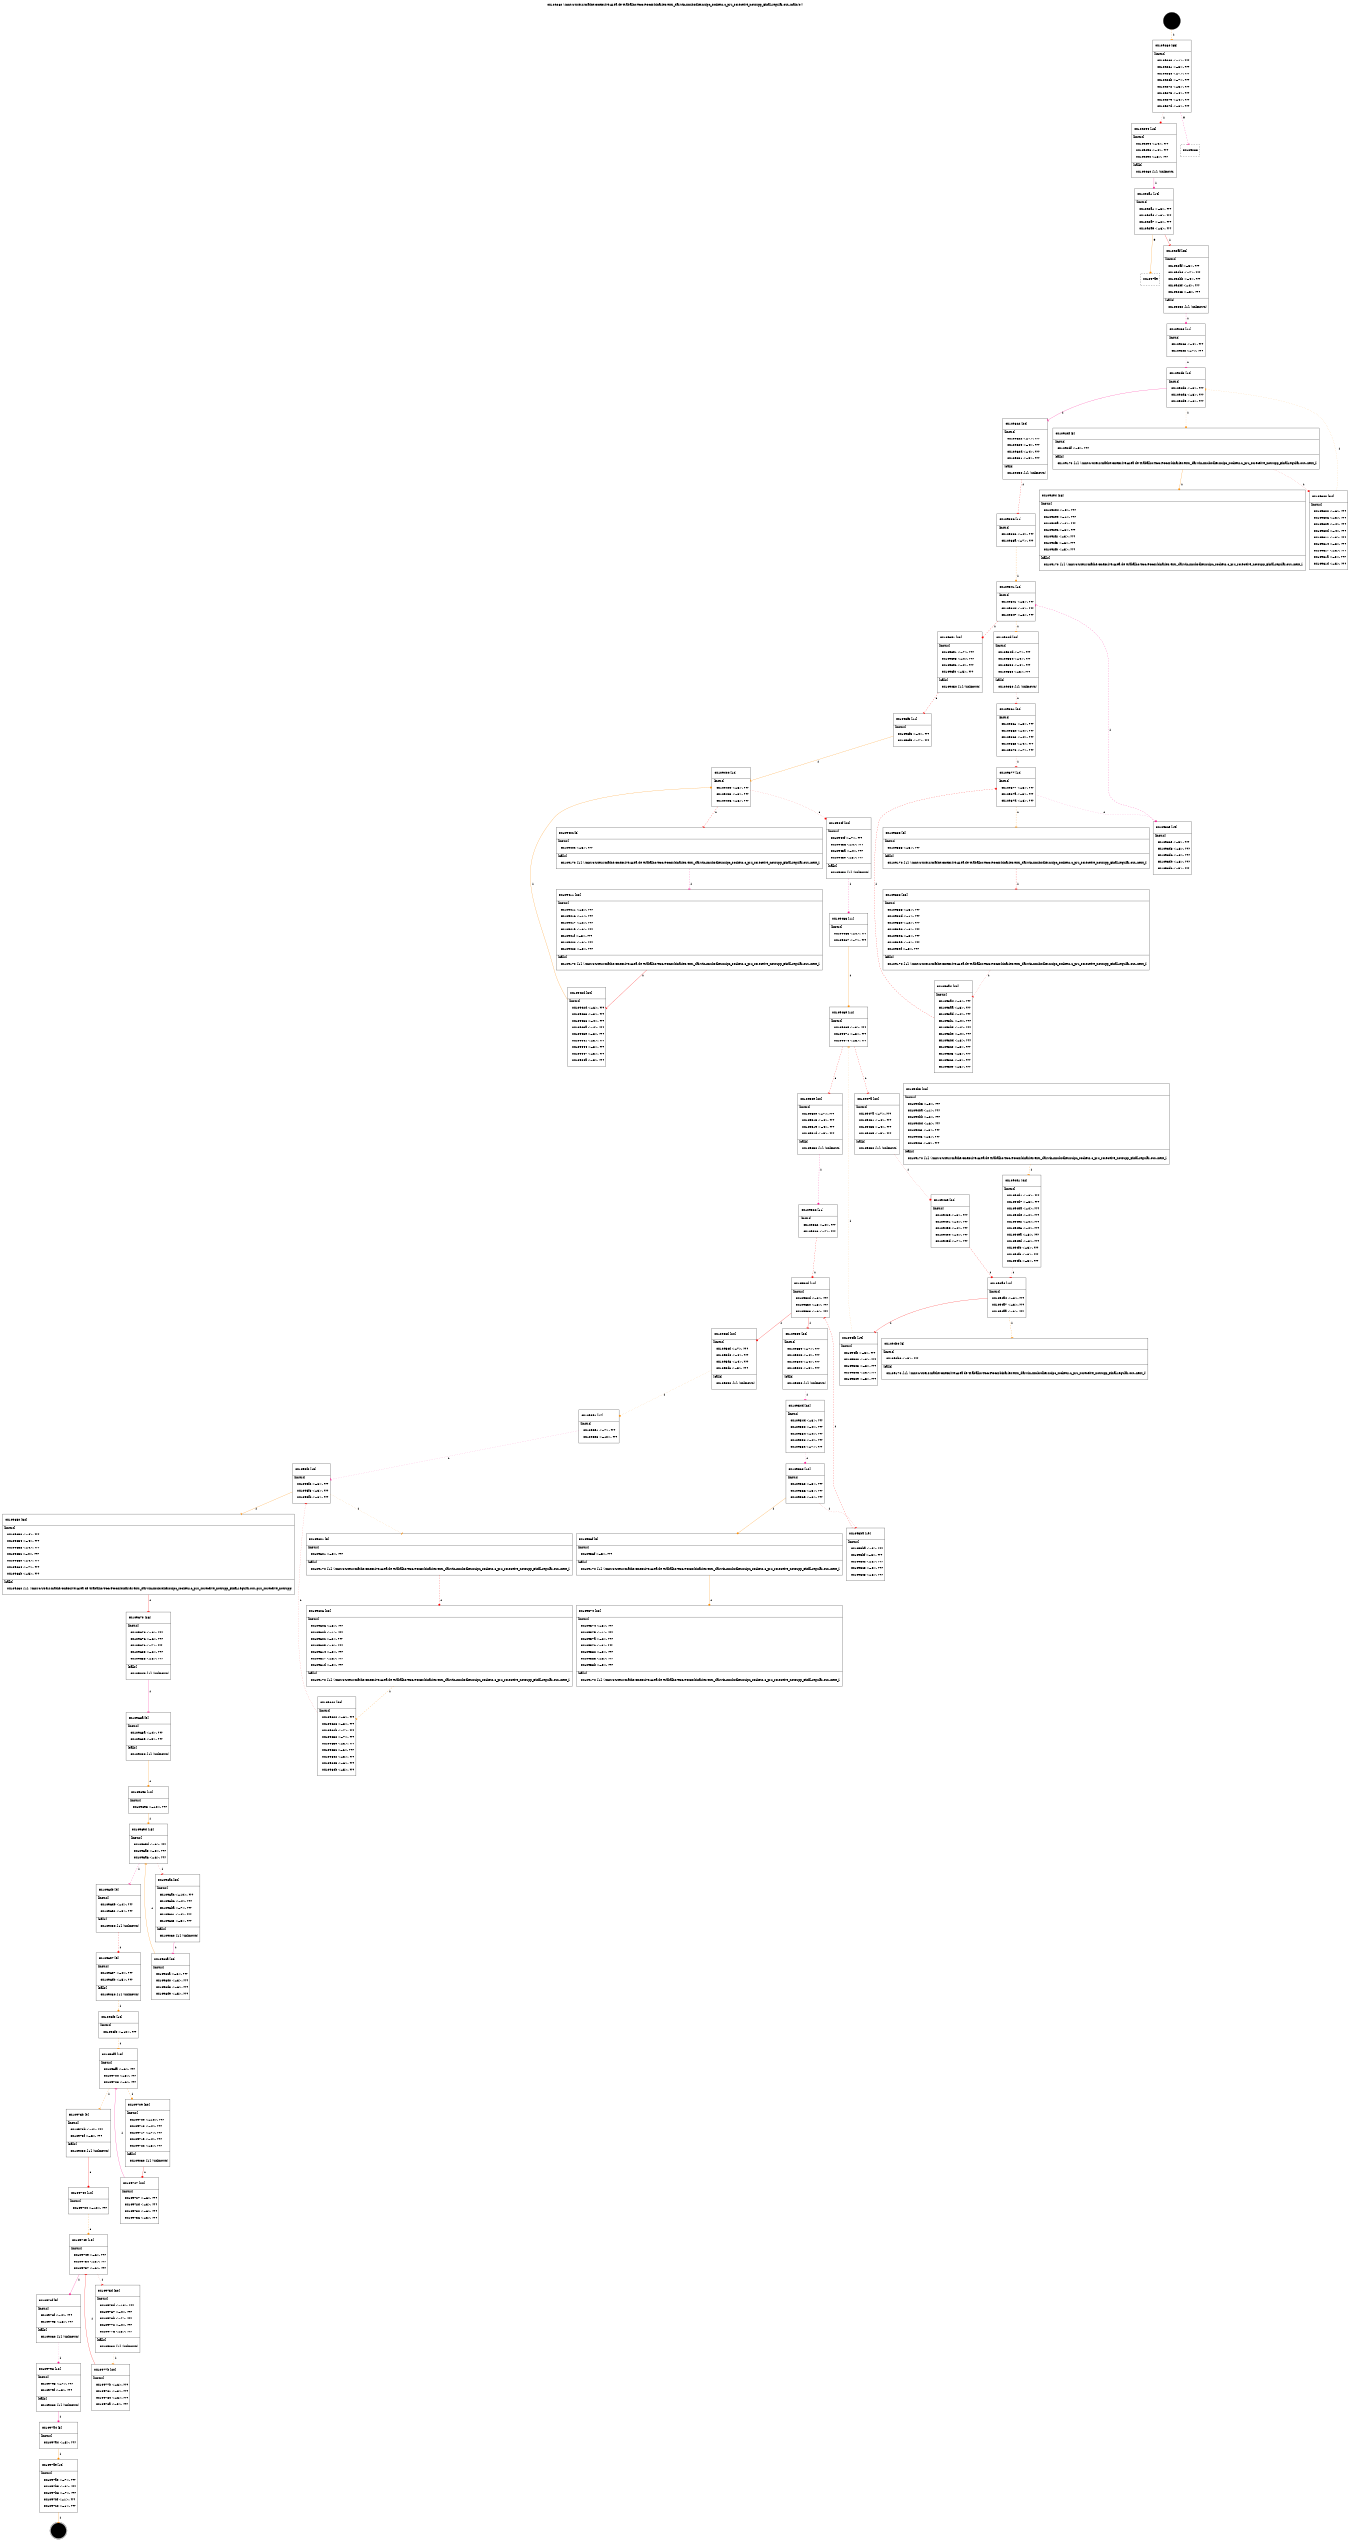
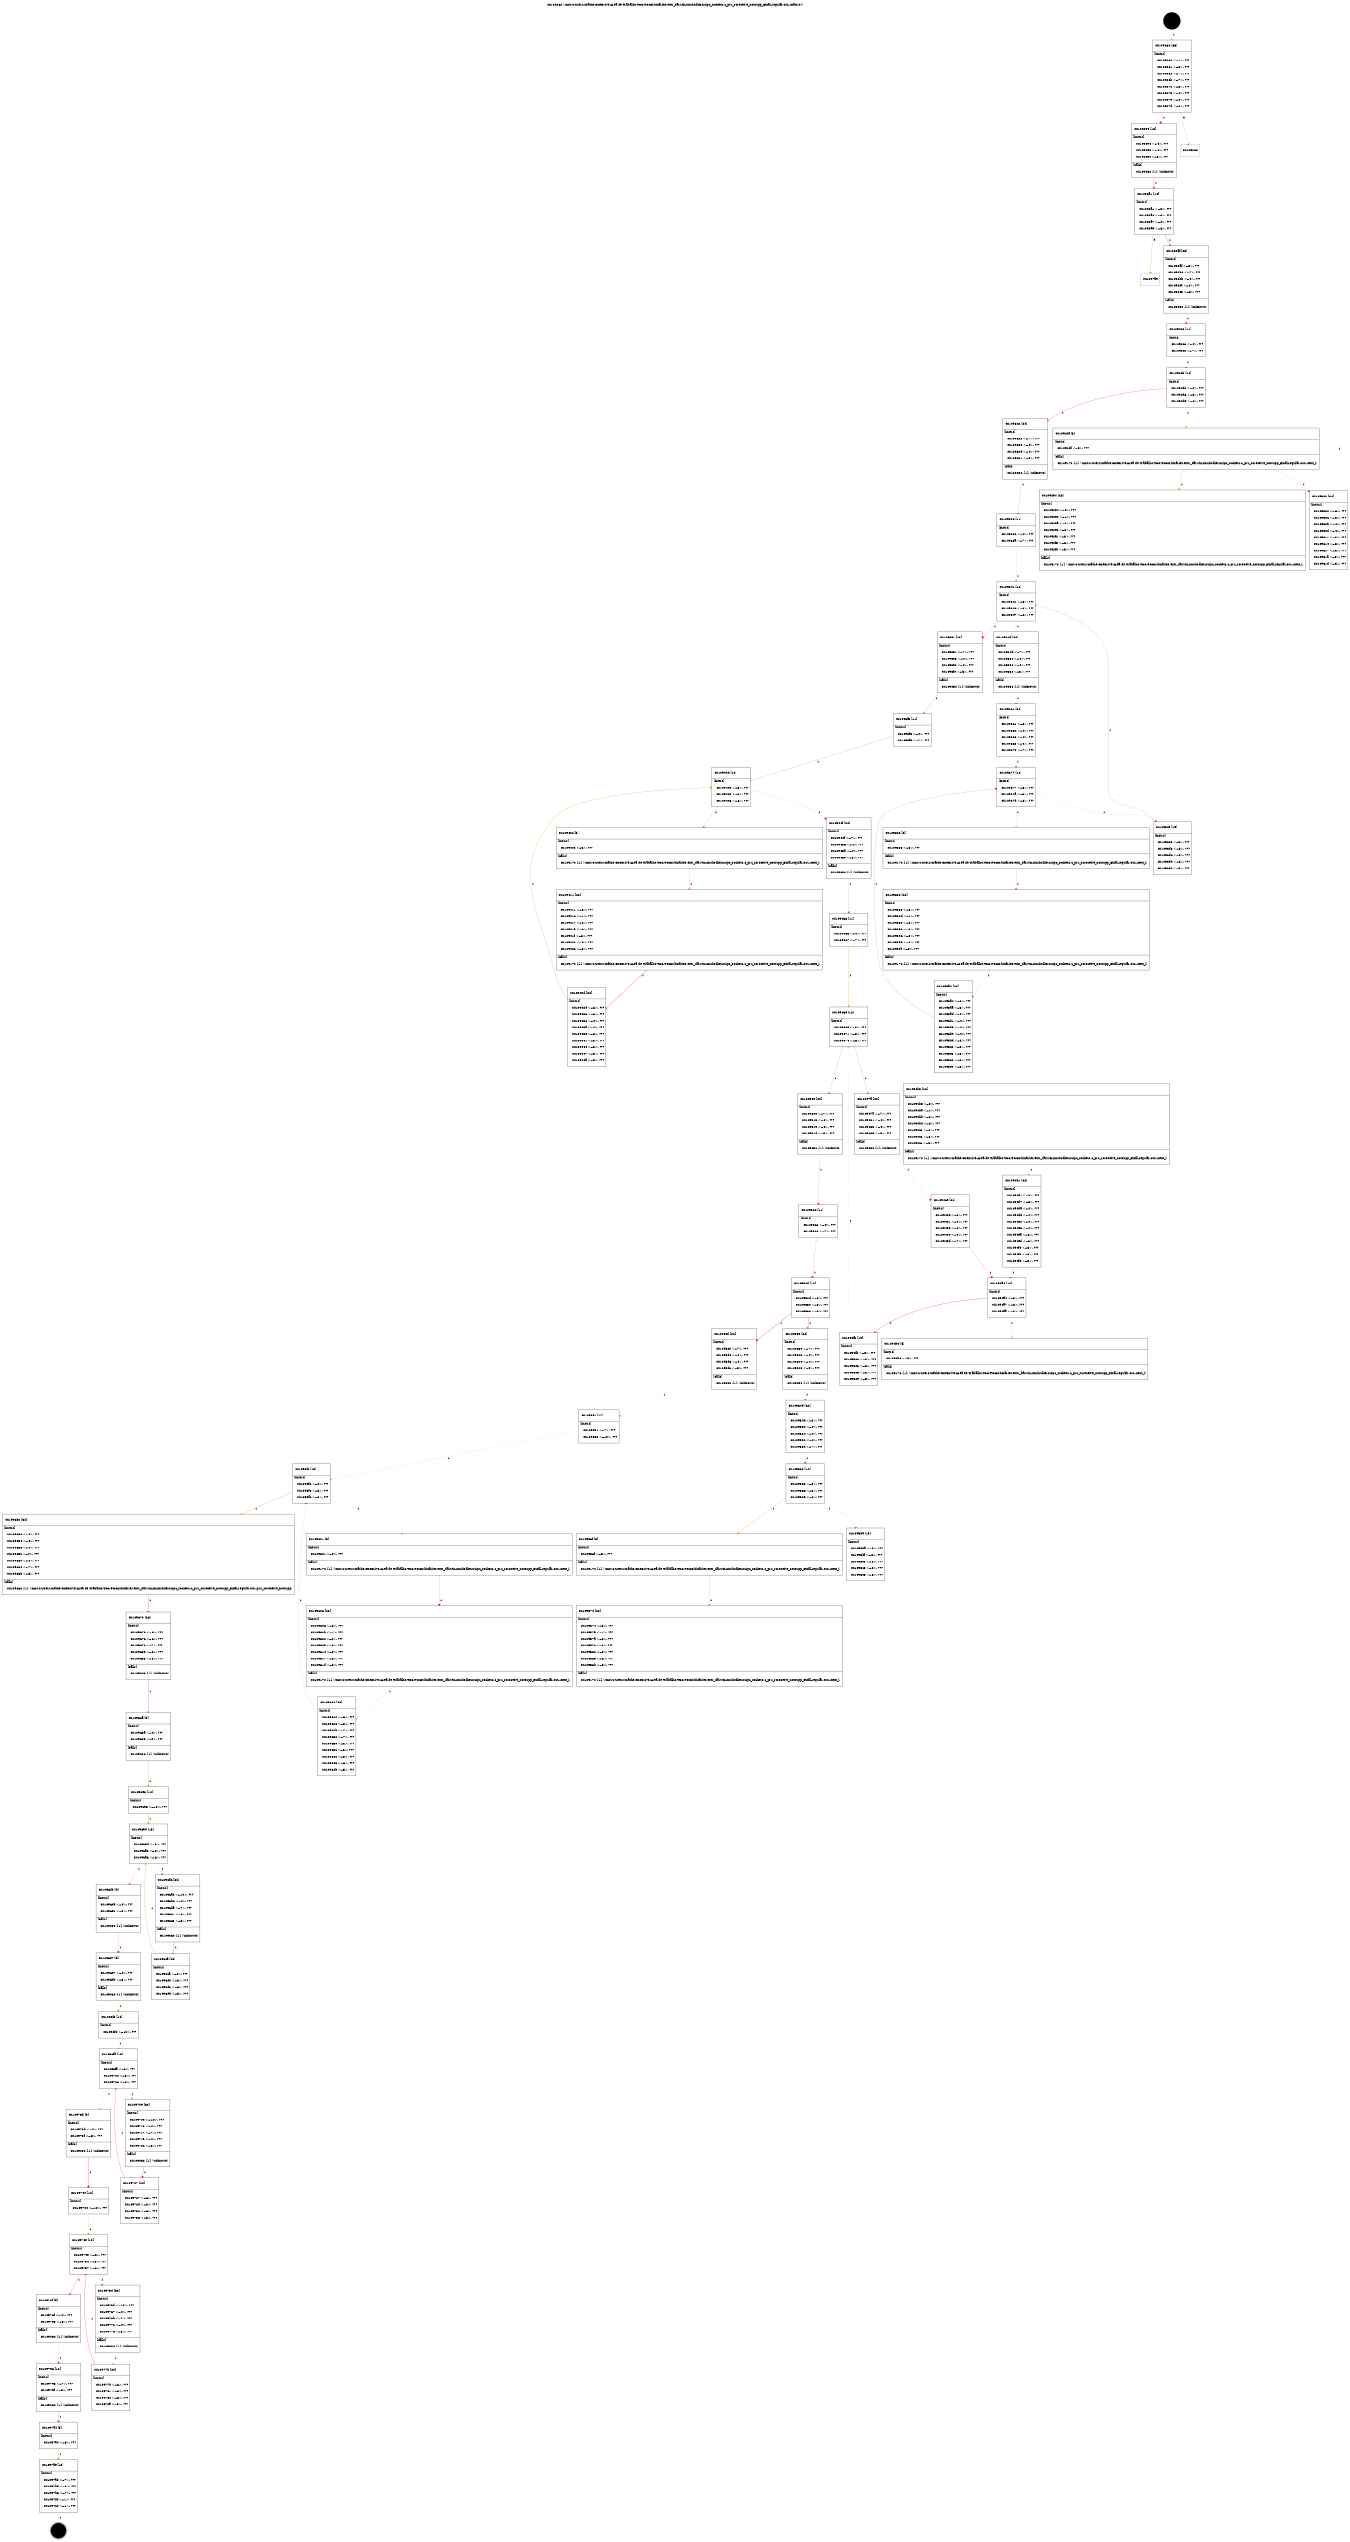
edge "0x1095ba [19]" -> "0x10952d [12]": removed, label "1"
